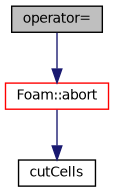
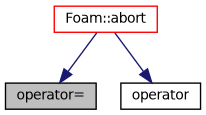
edge "operator=" -> "Foam::abort": reversed
node "cutCells": label "cutCells" -> "operator"
